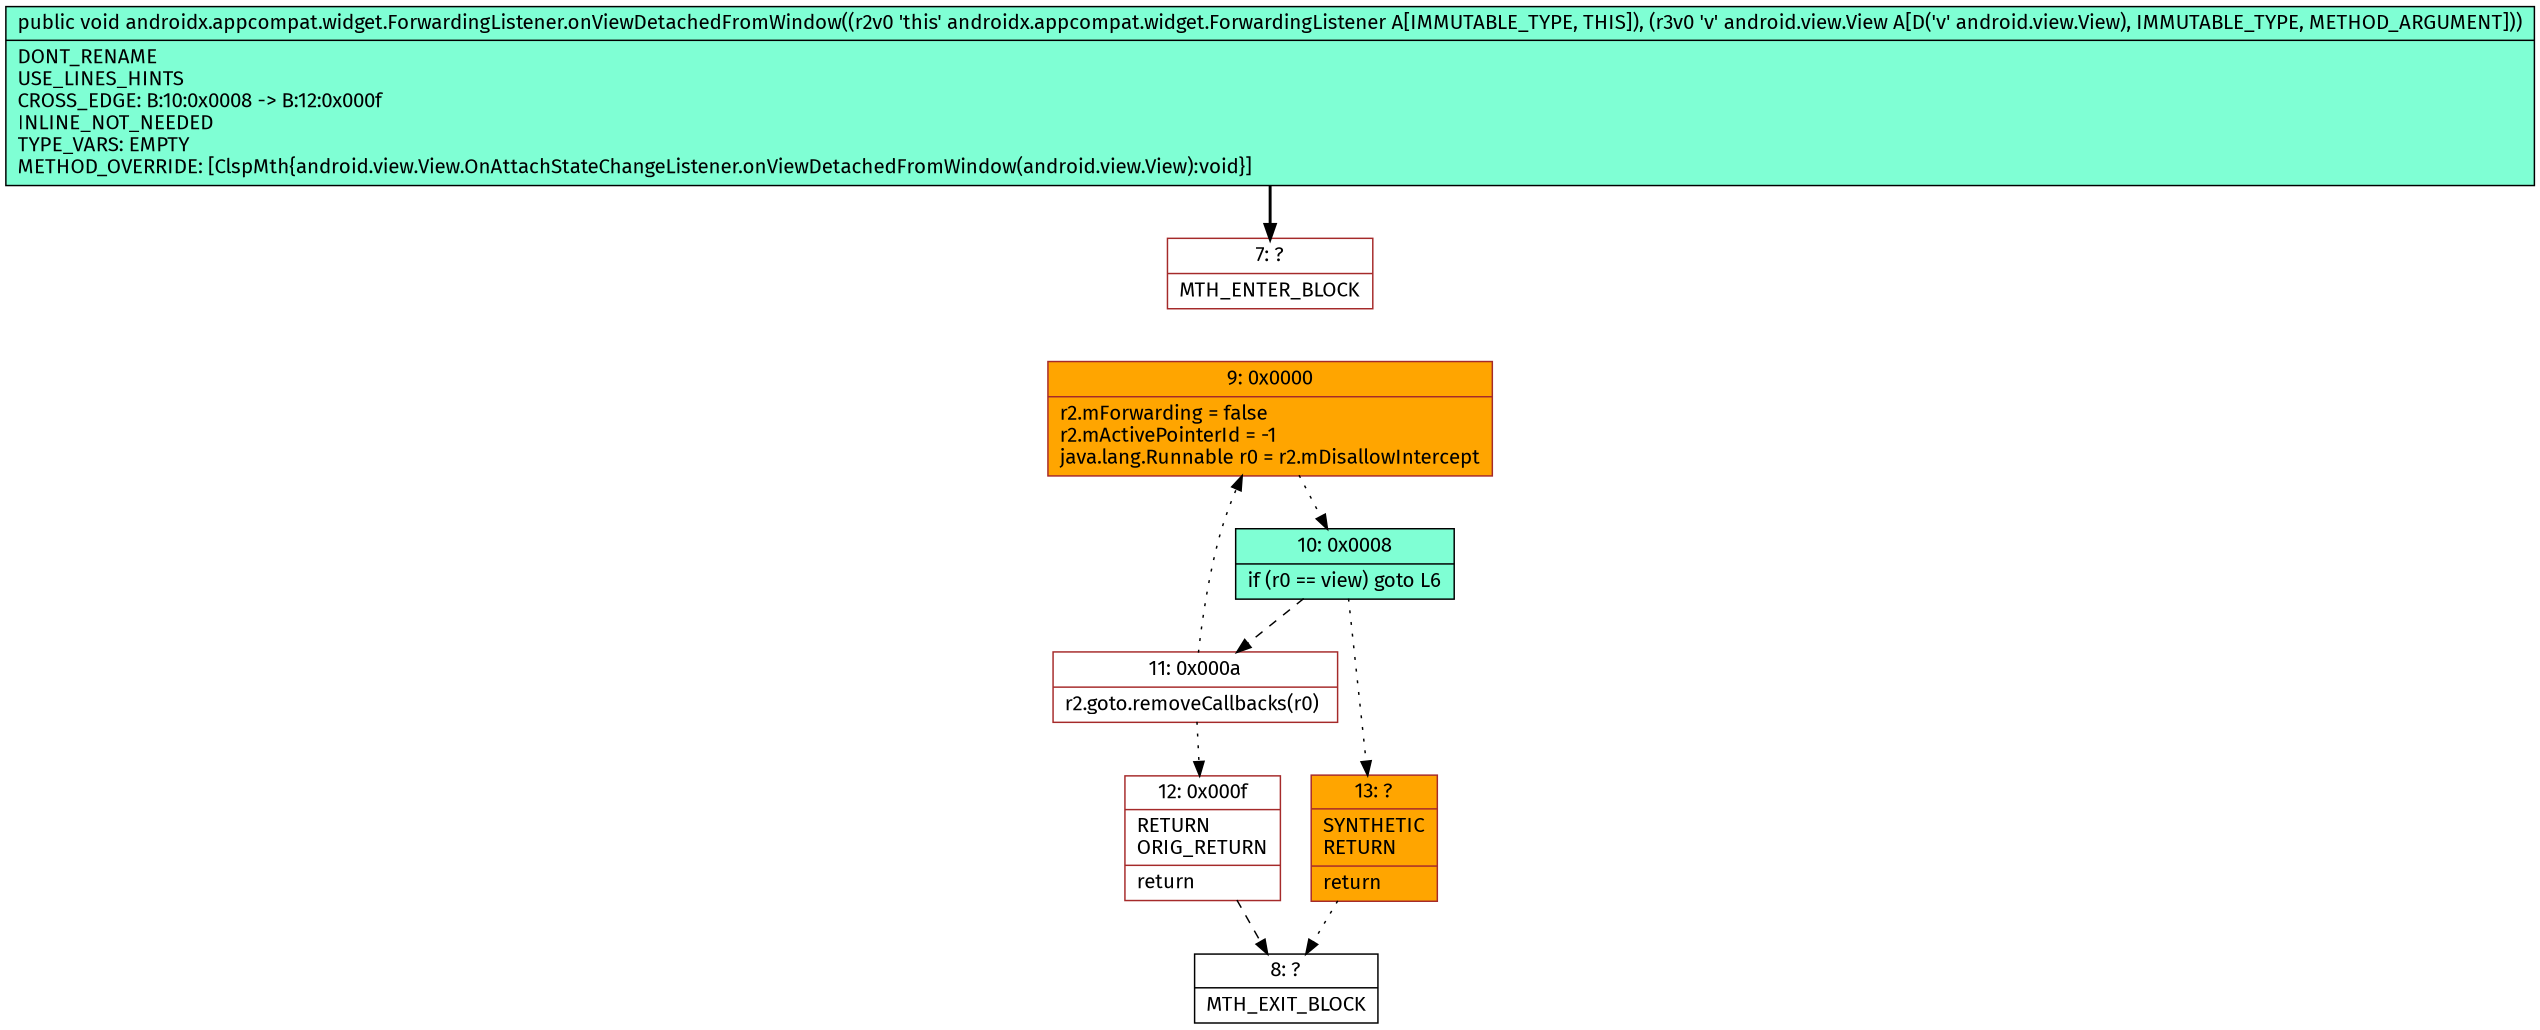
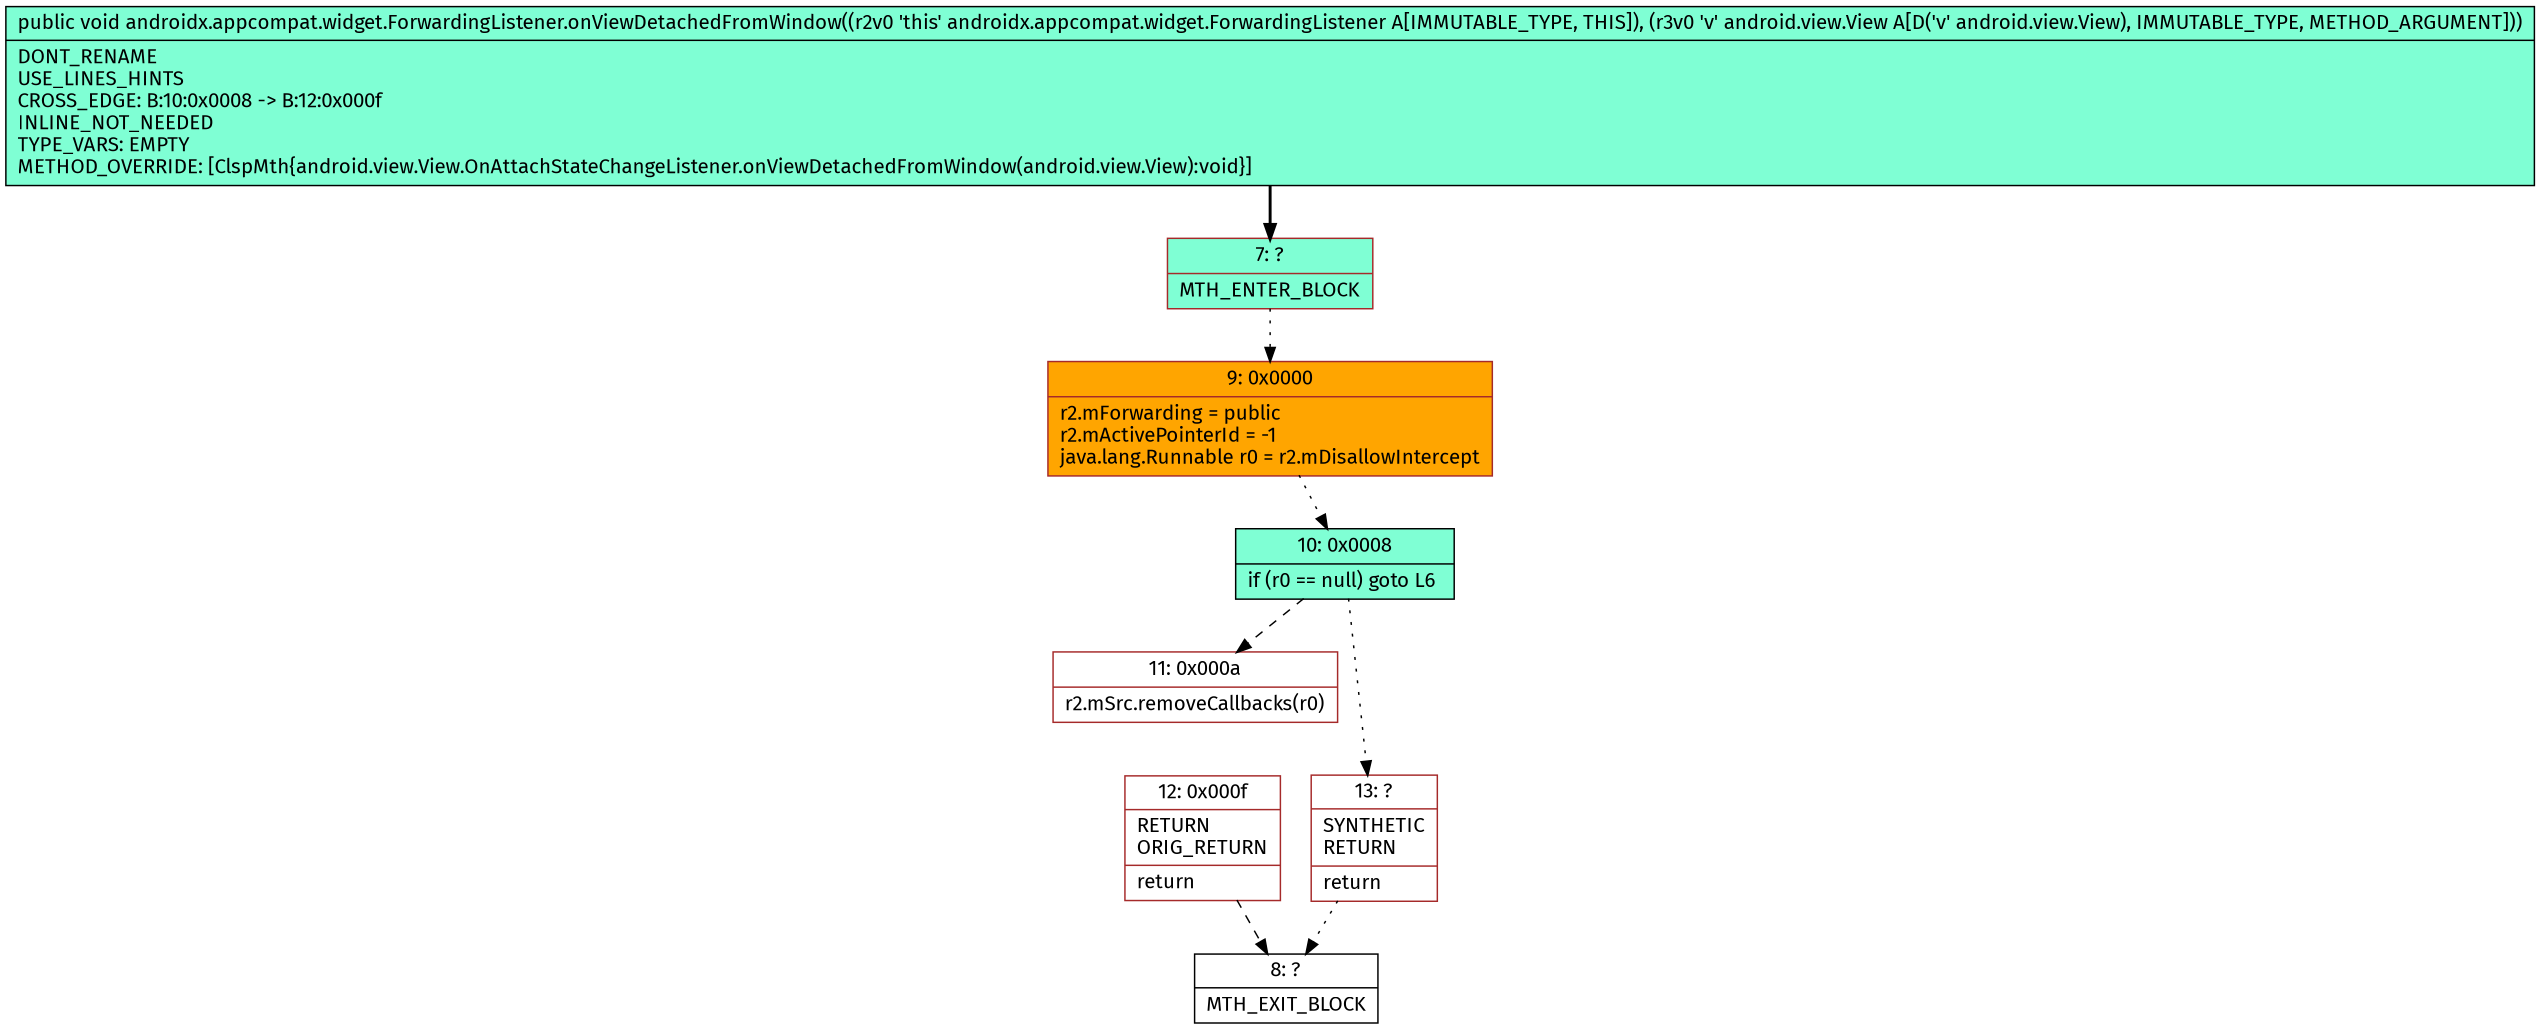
node "7: ?": fillcolor white -> aquamarine
node "9: 0x0000": text "r2.mForwarding = false" -> "r2.mForwarding = public"
edge "11: 0x000a" -> "9: 0x0000": now "7: ?" -> "9: 0x0000"
node "10: 0x0008": text "if (r0 == view) goto L6" -> "if (r0 == null) goto L6"
node "11: 0x000a": text "r2.goto.removeCallbacks(r0)" -> "r2.mSrc.removeCallbacks(r0)"
edge "11: 0x000a" -> "12: 0x000f": removed
node "13: ?": fillcolor orange -> white
